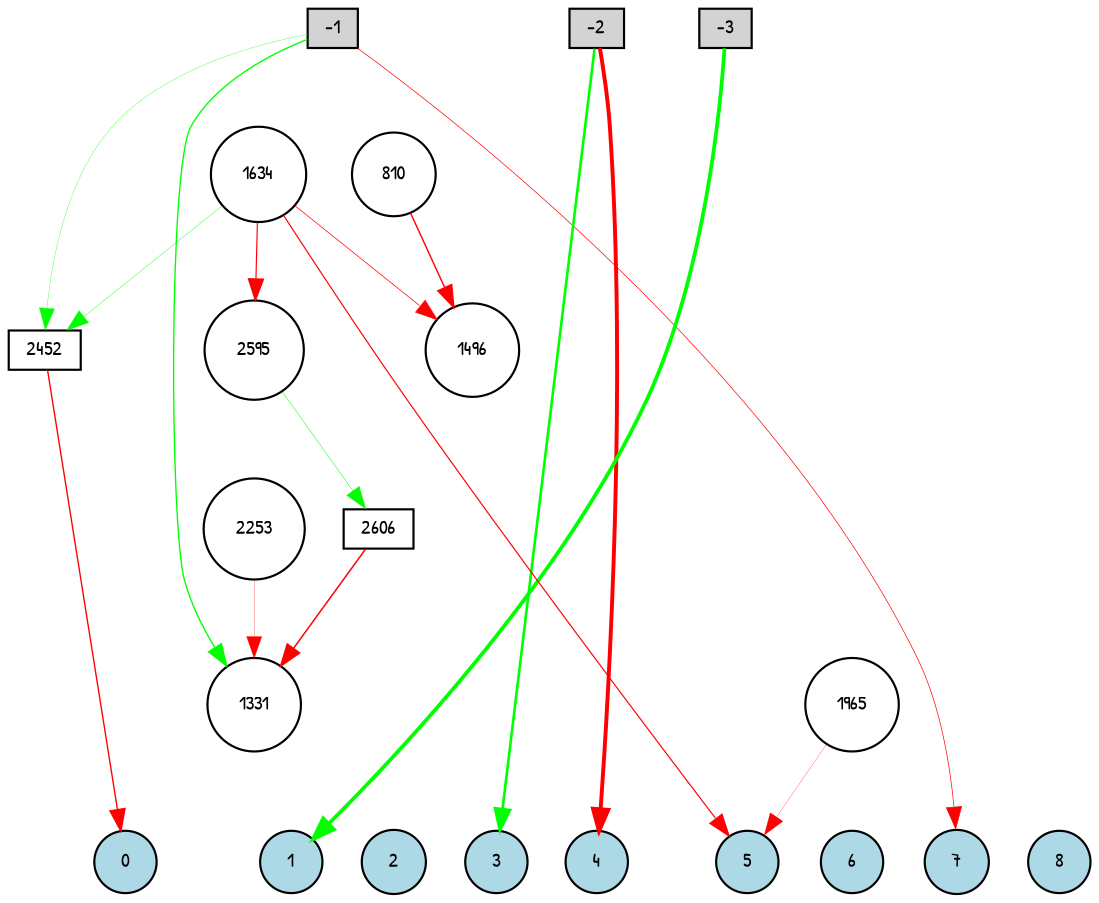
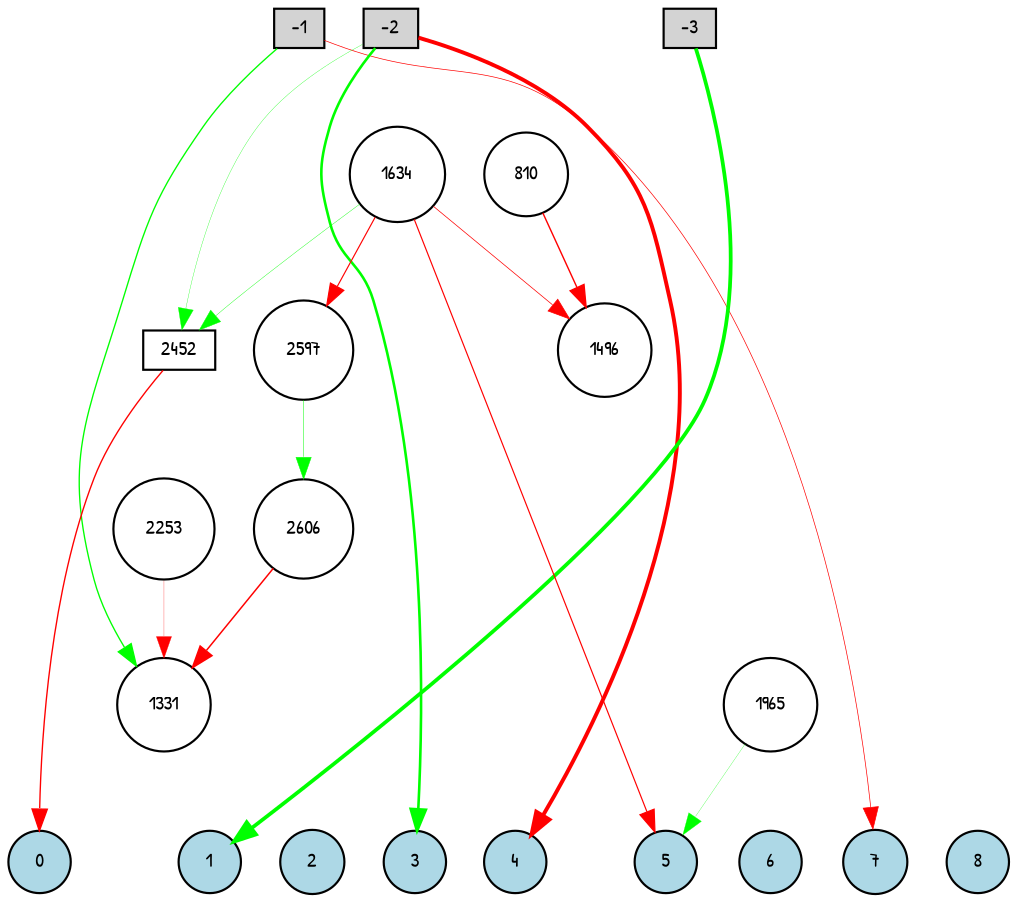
edge "-1" -> "2452": now "-2" -> "2452"
node "2595": label "2595" -> "2597"
node "2606": shape box -> circle
edge "1965" -> "5": color red -> green
